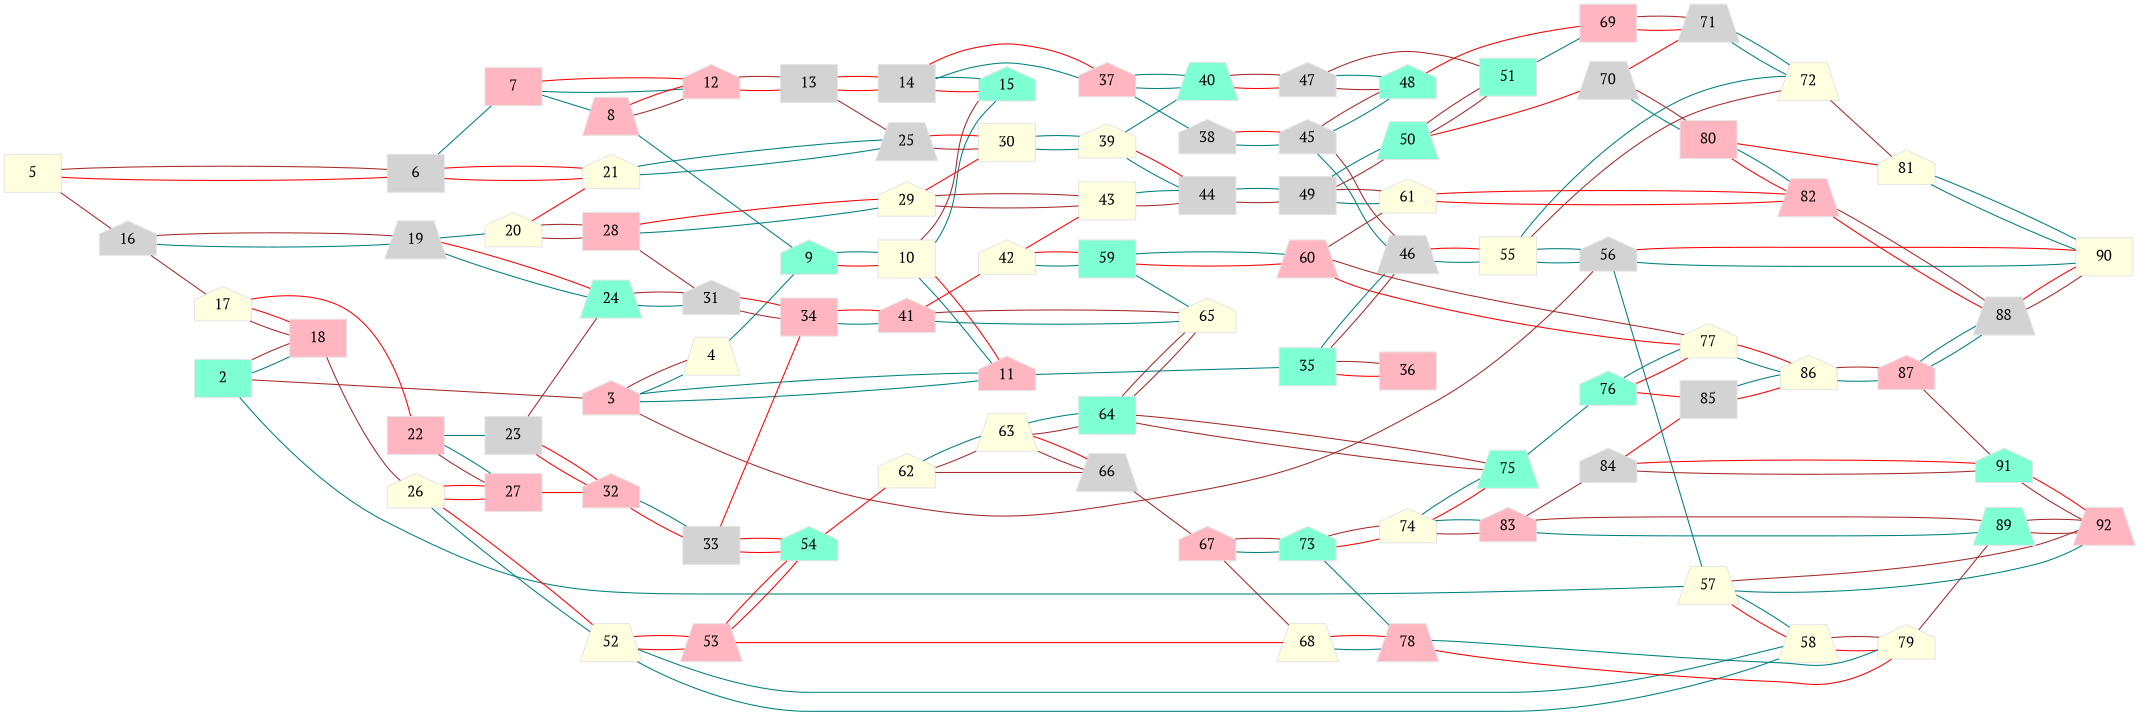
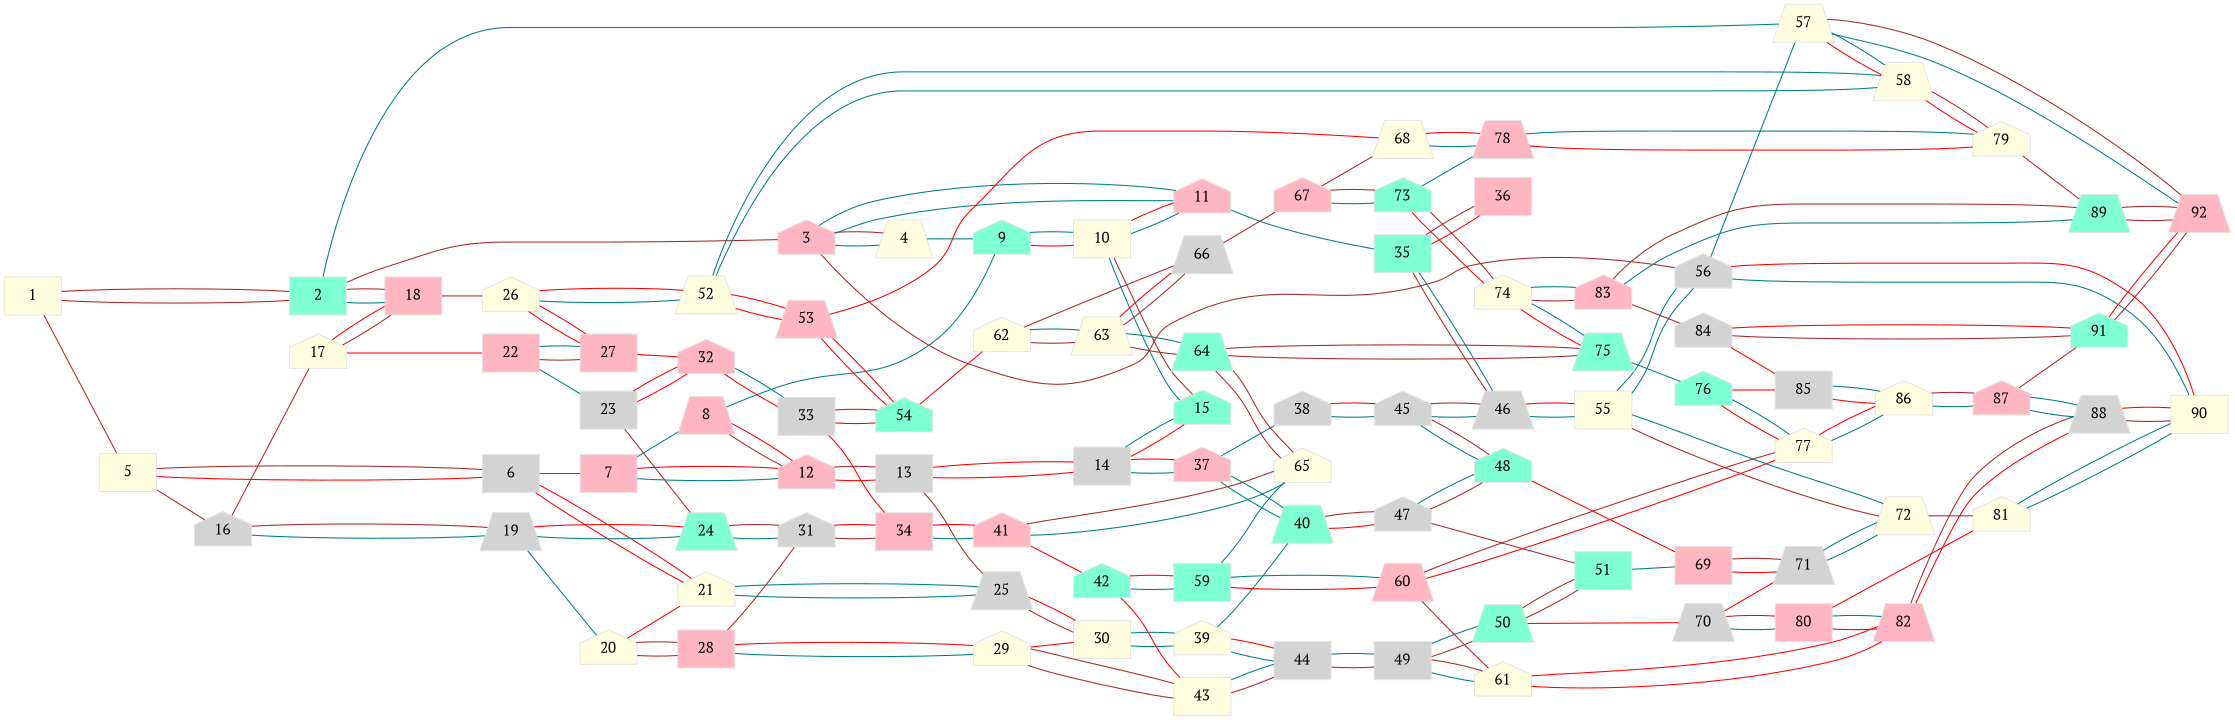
node "42": fillcolor lightyellow -> aquamarine
node "1": added
node "64": shape box -> trapezium
